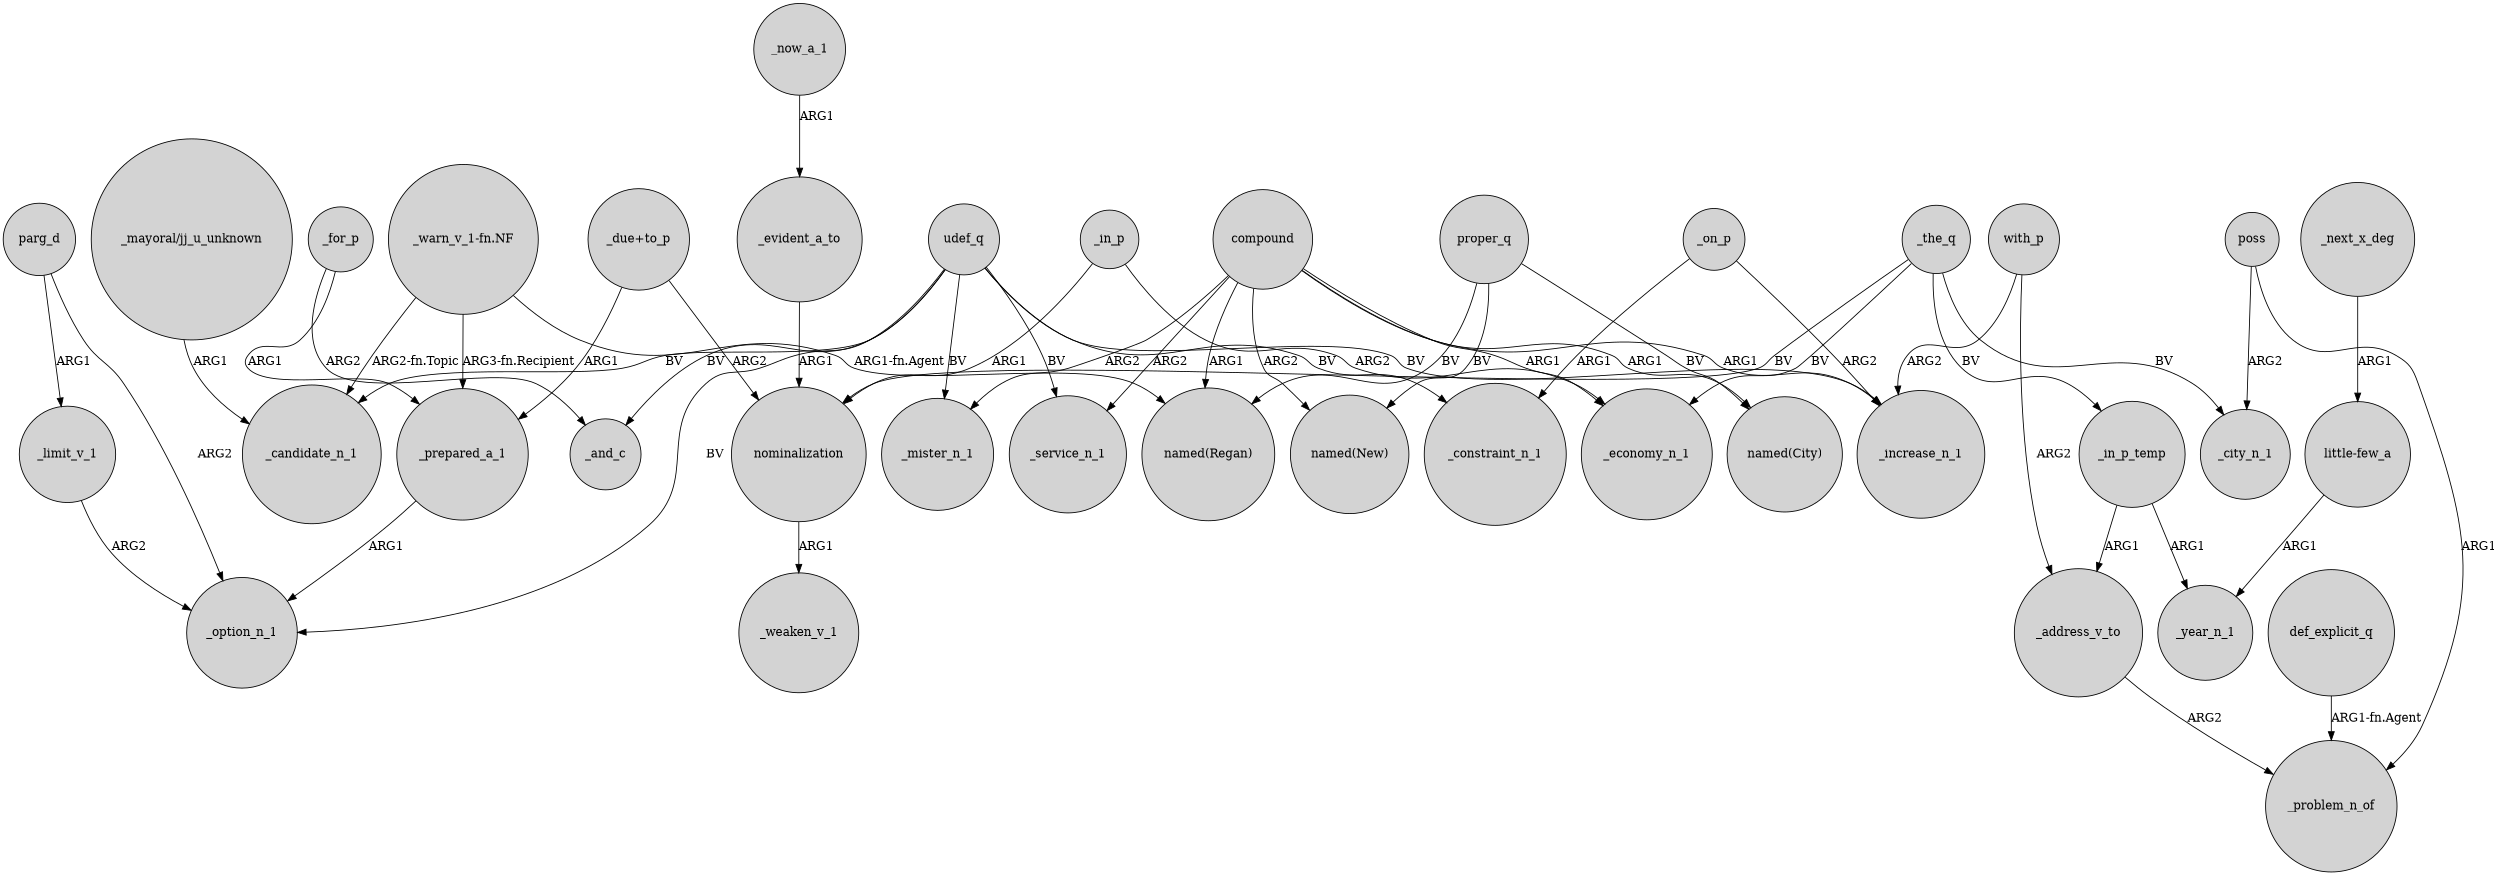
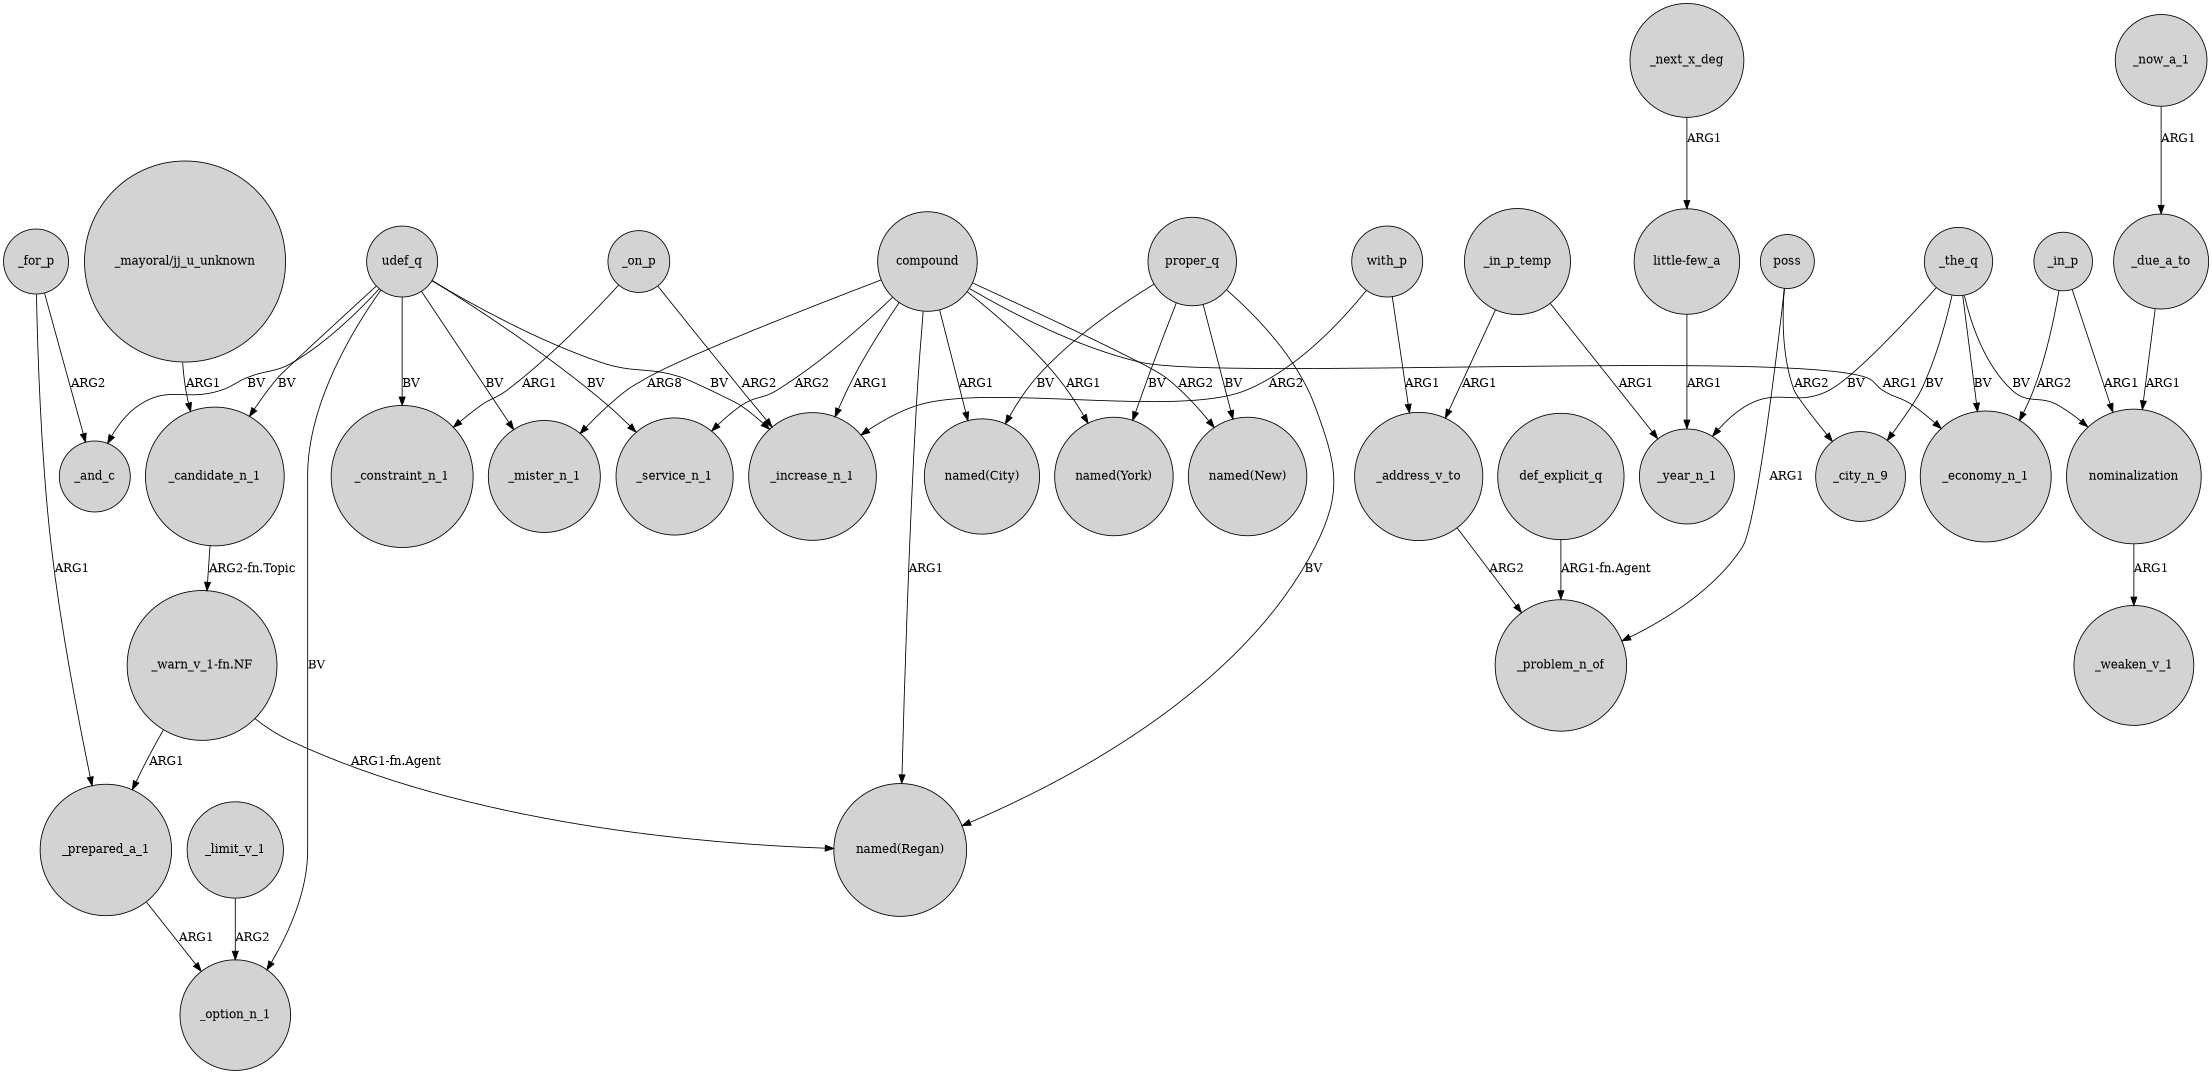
node "parg_d": removed
node "_due+to_p": removed
node "_evident_a_to": label "_evident_a_to" -> "_due_a_to"
edge "_warn_v_1-fn.NF" -> "_candidate_n_1": reversed
edge "_warn_v_1-fn.NF" -> "_prepared_a_1": label "ARG3-fn.Recipient" -> "ARG1"
edge "compound" -> "_mister_n_1": label "ARG2" -> "ARG8"
edge "_the_q" -> "_in_p_temp": now "_the_q" -> "_year_n_1"
edge "with_p" -> "_address_v_to": label "ARG2" -> "ARG1"
node "_city_n_1": label "_city_n_1" -> "_city_n_9"
node "named(York)": added
